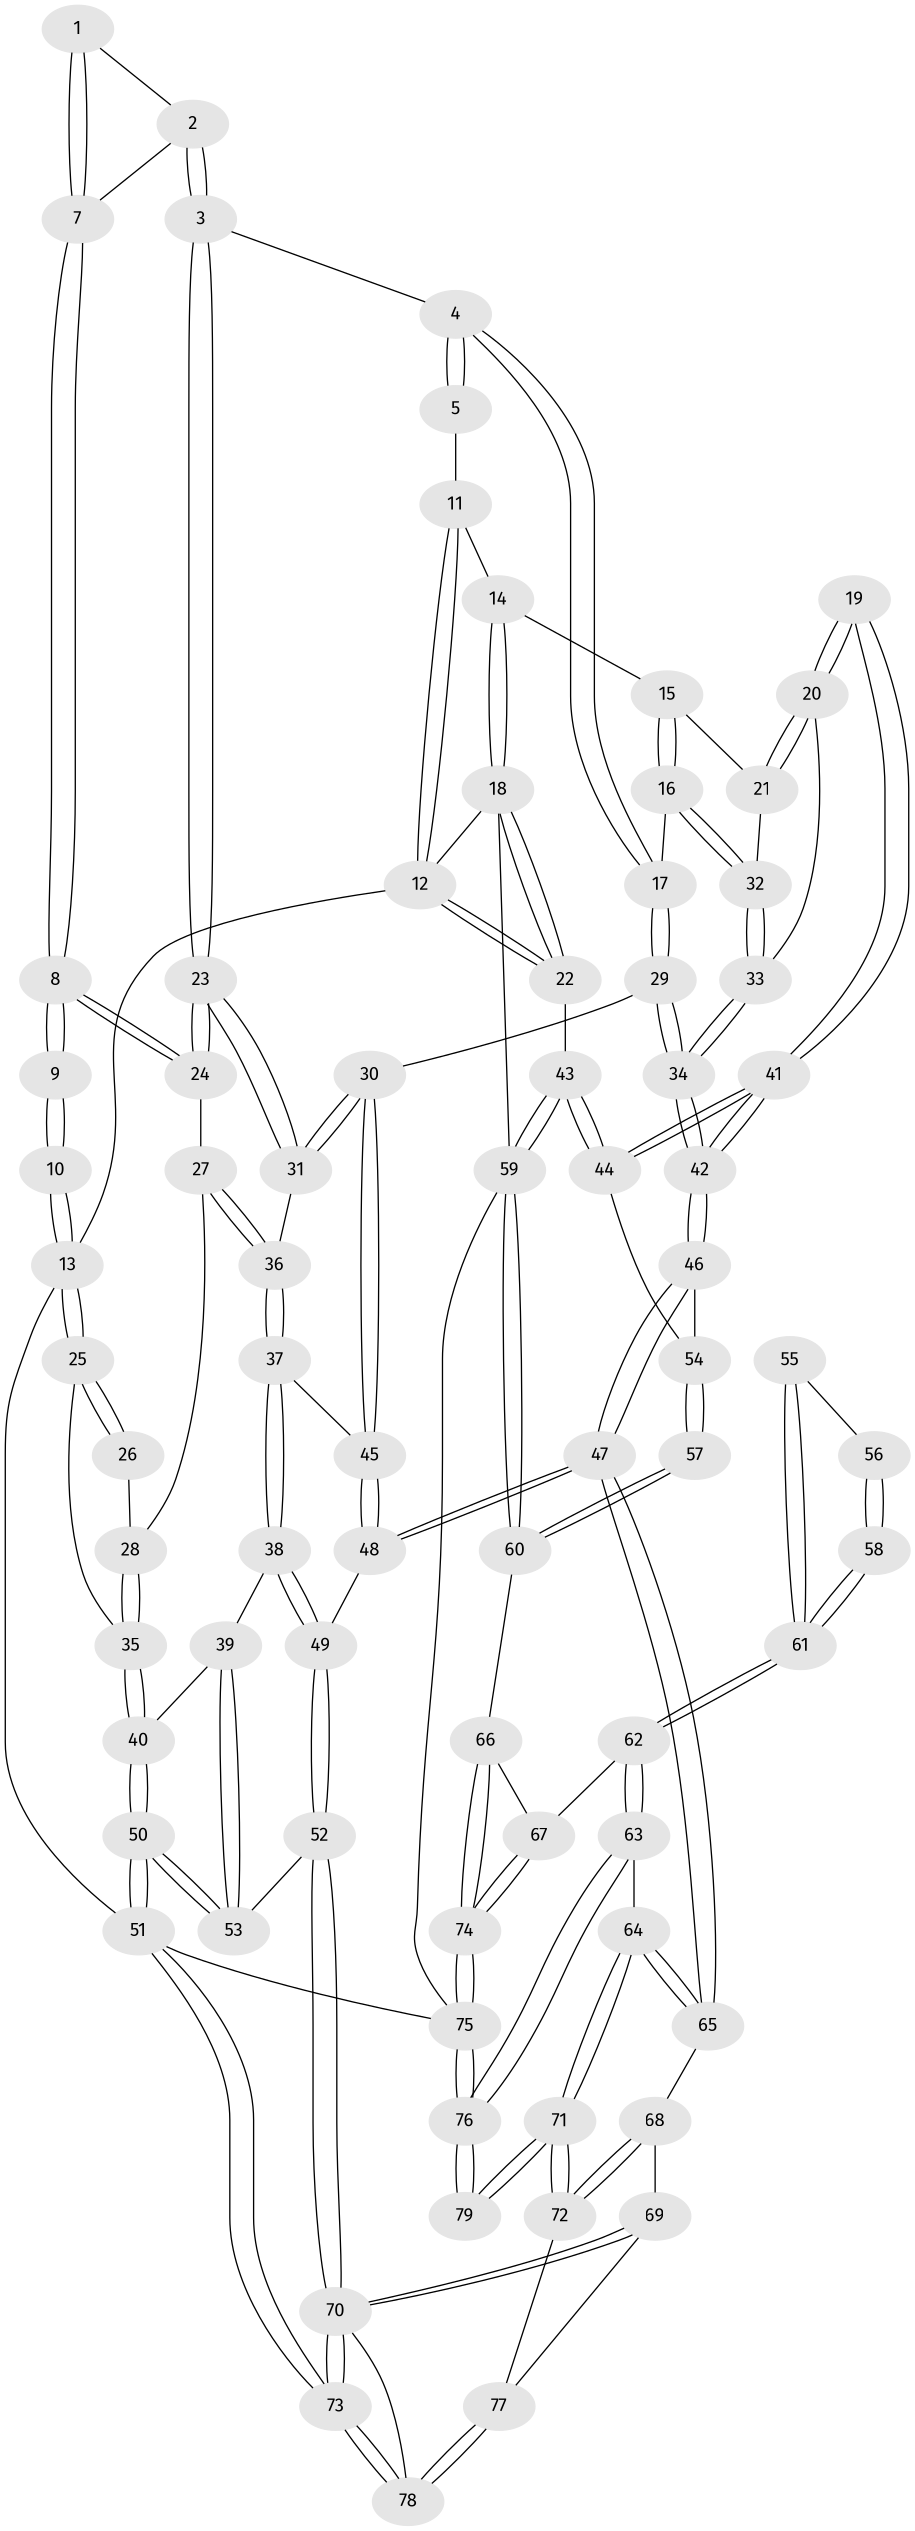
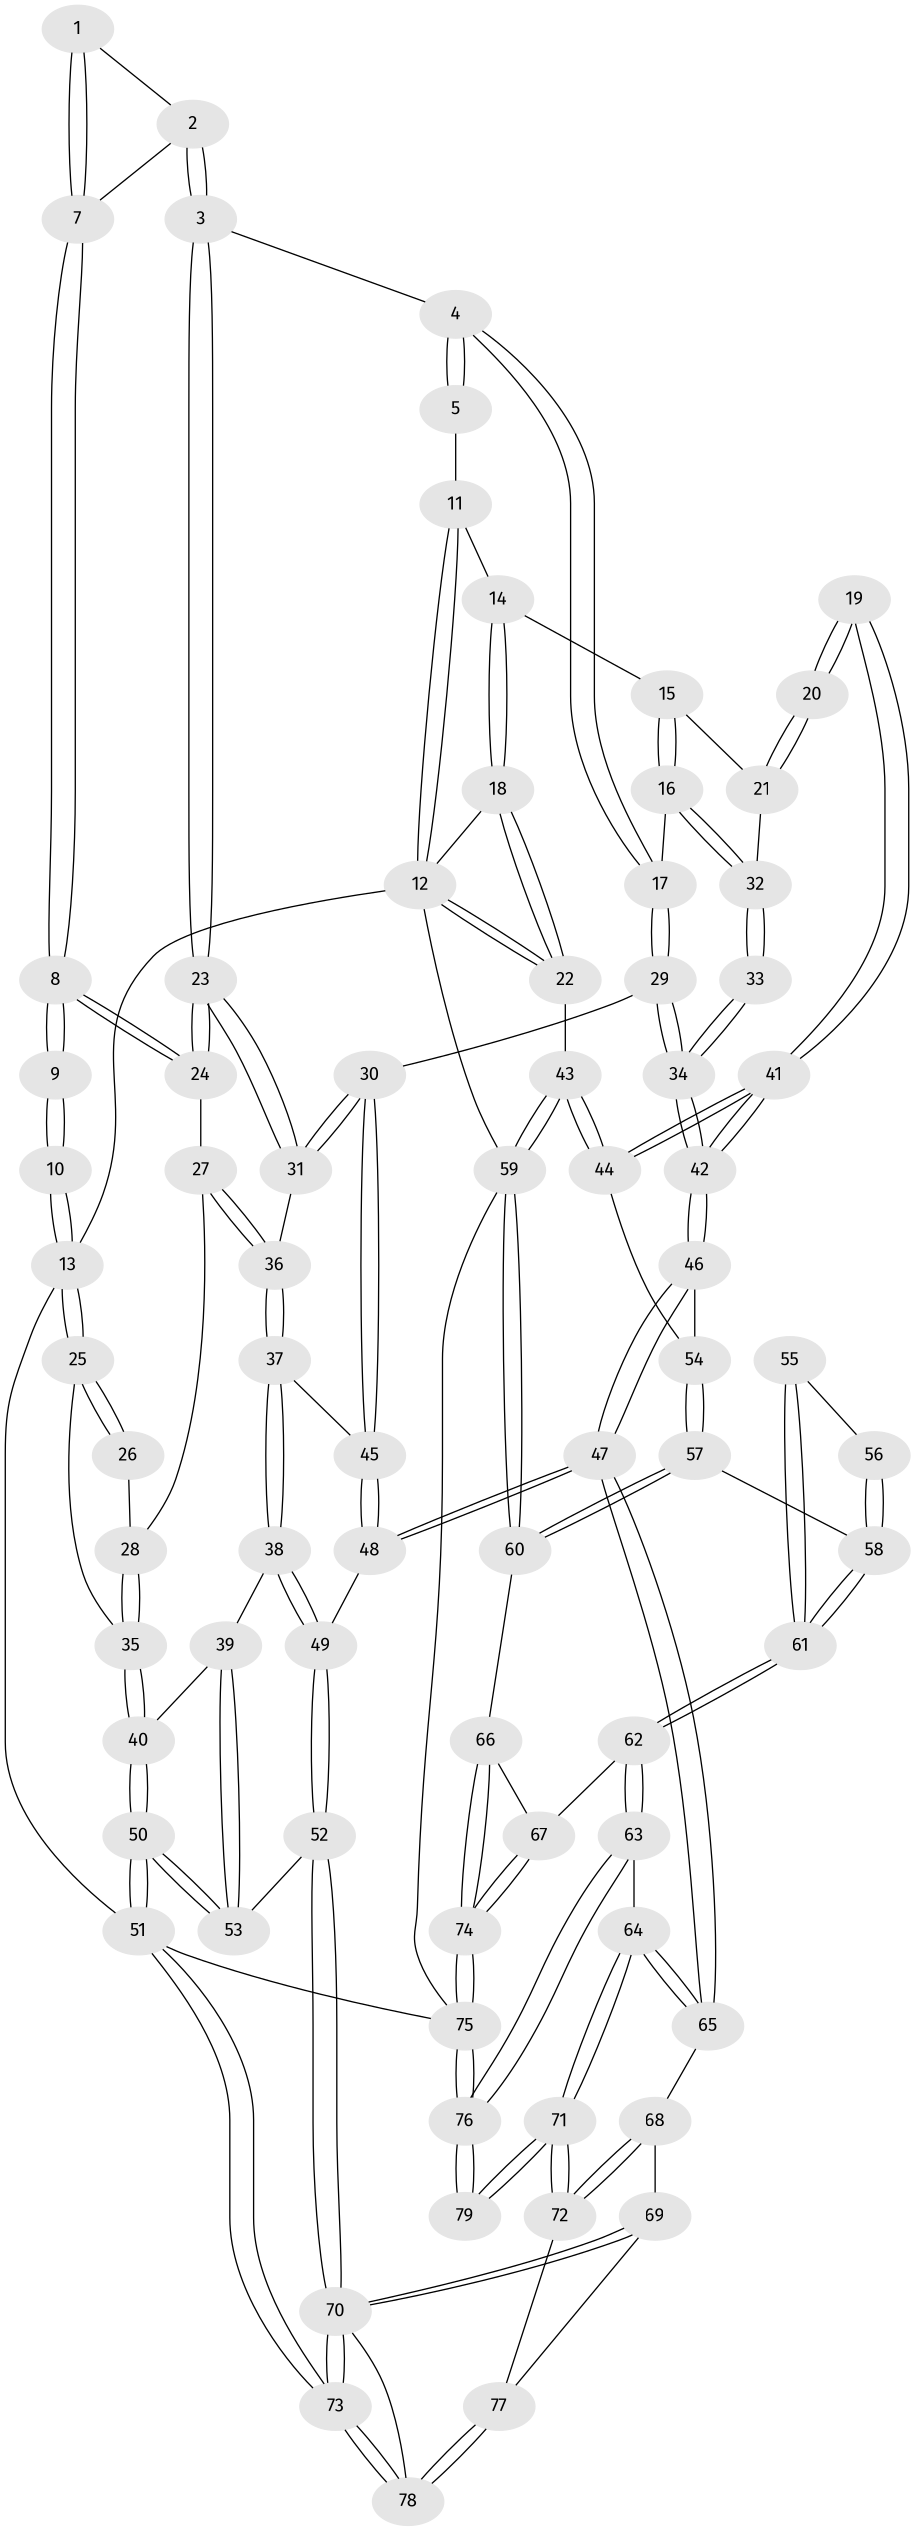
edge "20" -- "33": removed
edge "18" -- "59": now "12" -- "59"
edge "57" -- "58": added
